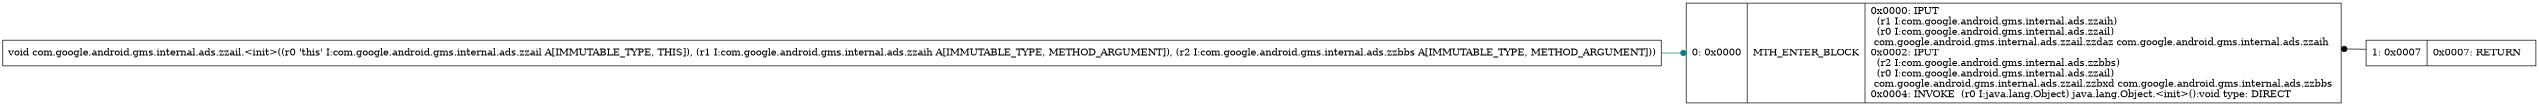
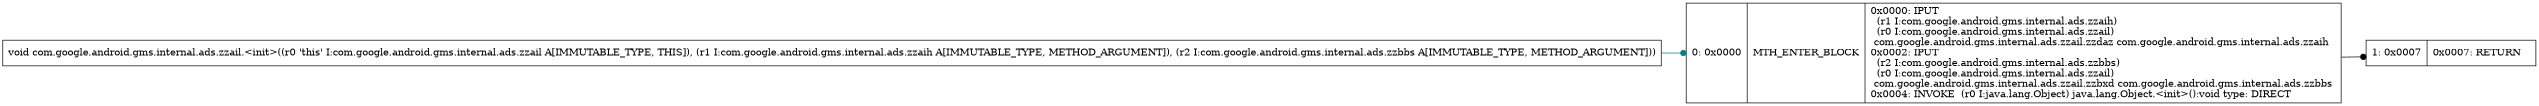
edge "1: 0x0007" -> "0: 0x0000": reversed
